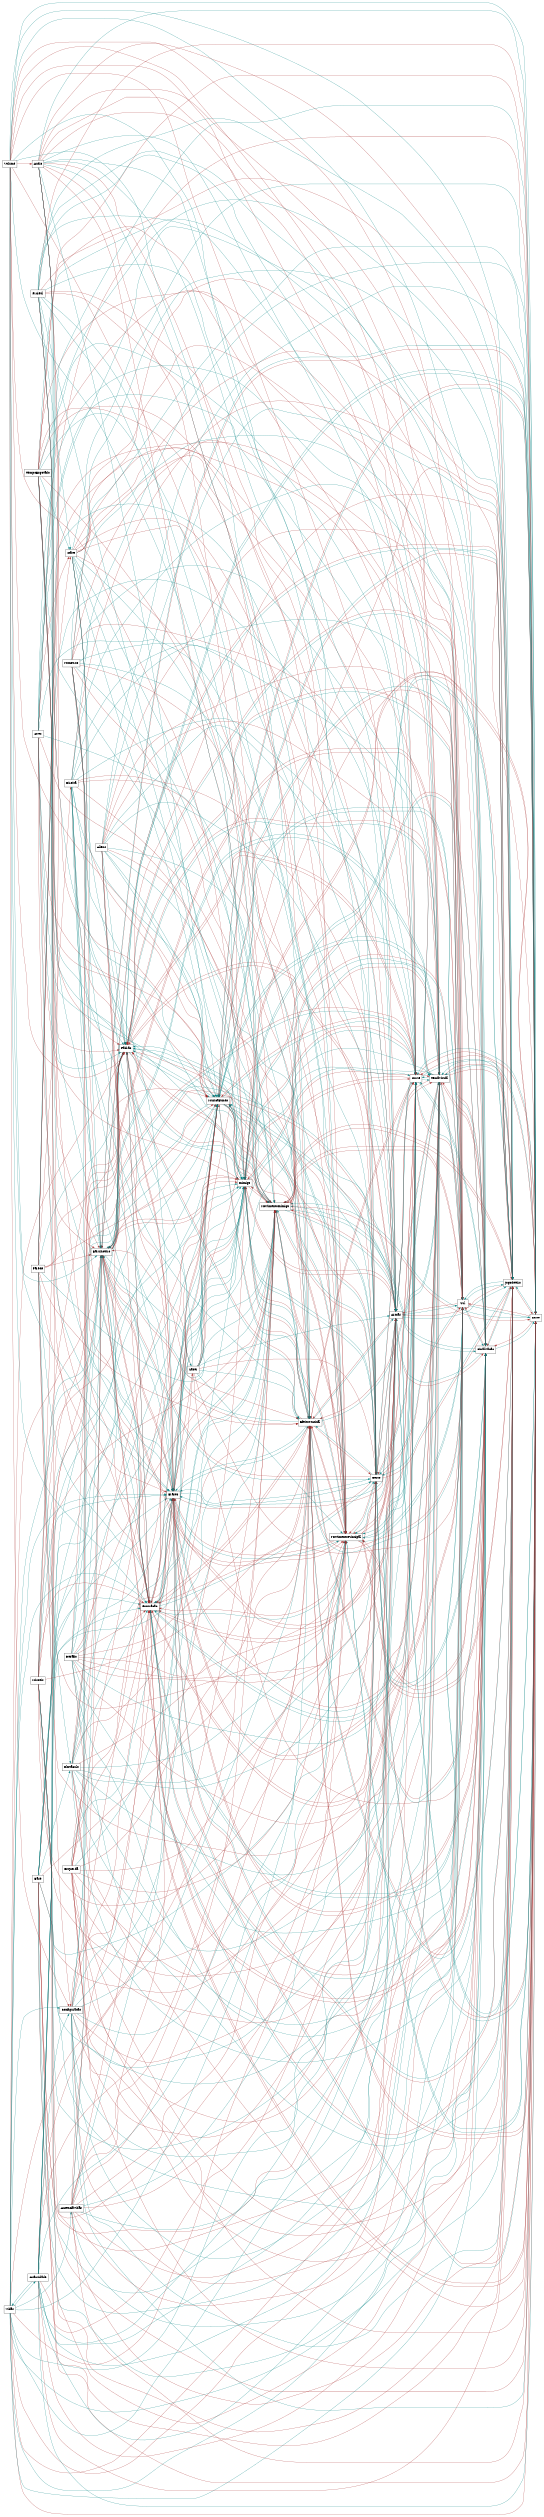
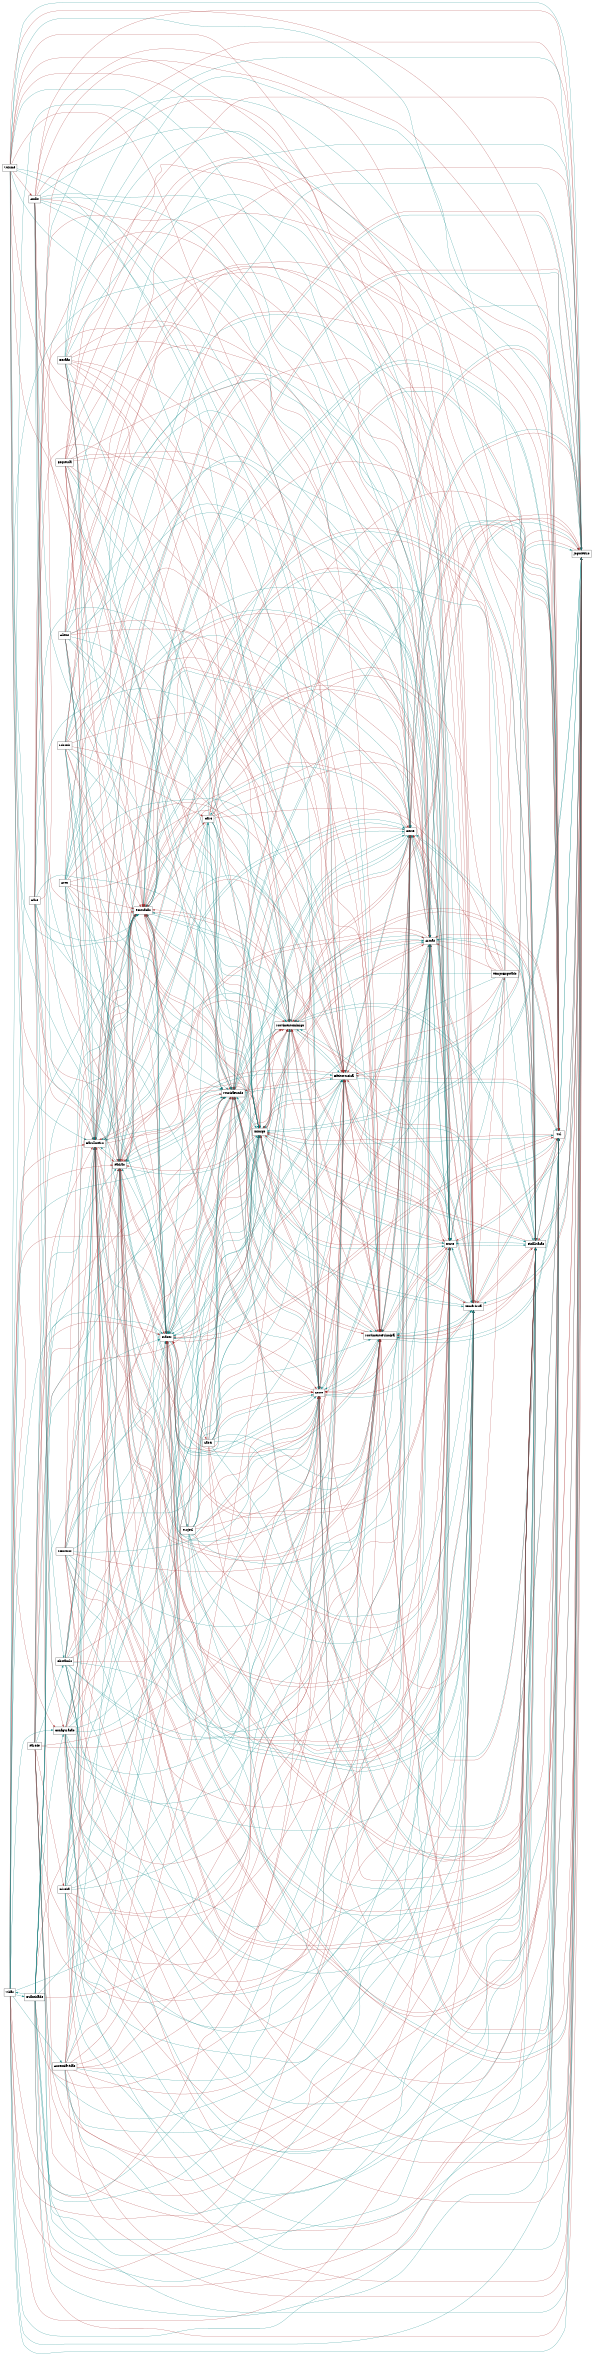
edge "TempoEsgotado" -> "TemaVisual": reversed
edge "Aliens" -> "Laser": now "Aliens" -> "BarulhoTiro"
edge "MovimentoInimigo" -> "Padrao": removed
edge "Projetil" -> "Frases": reversed
edge "Oeste" -> "Norte": removed
edge "Misseis" -> "MusicaFundo": color brown -> teal
edge "Pontuacao" -> "TemaVisual": color brown -> teal
